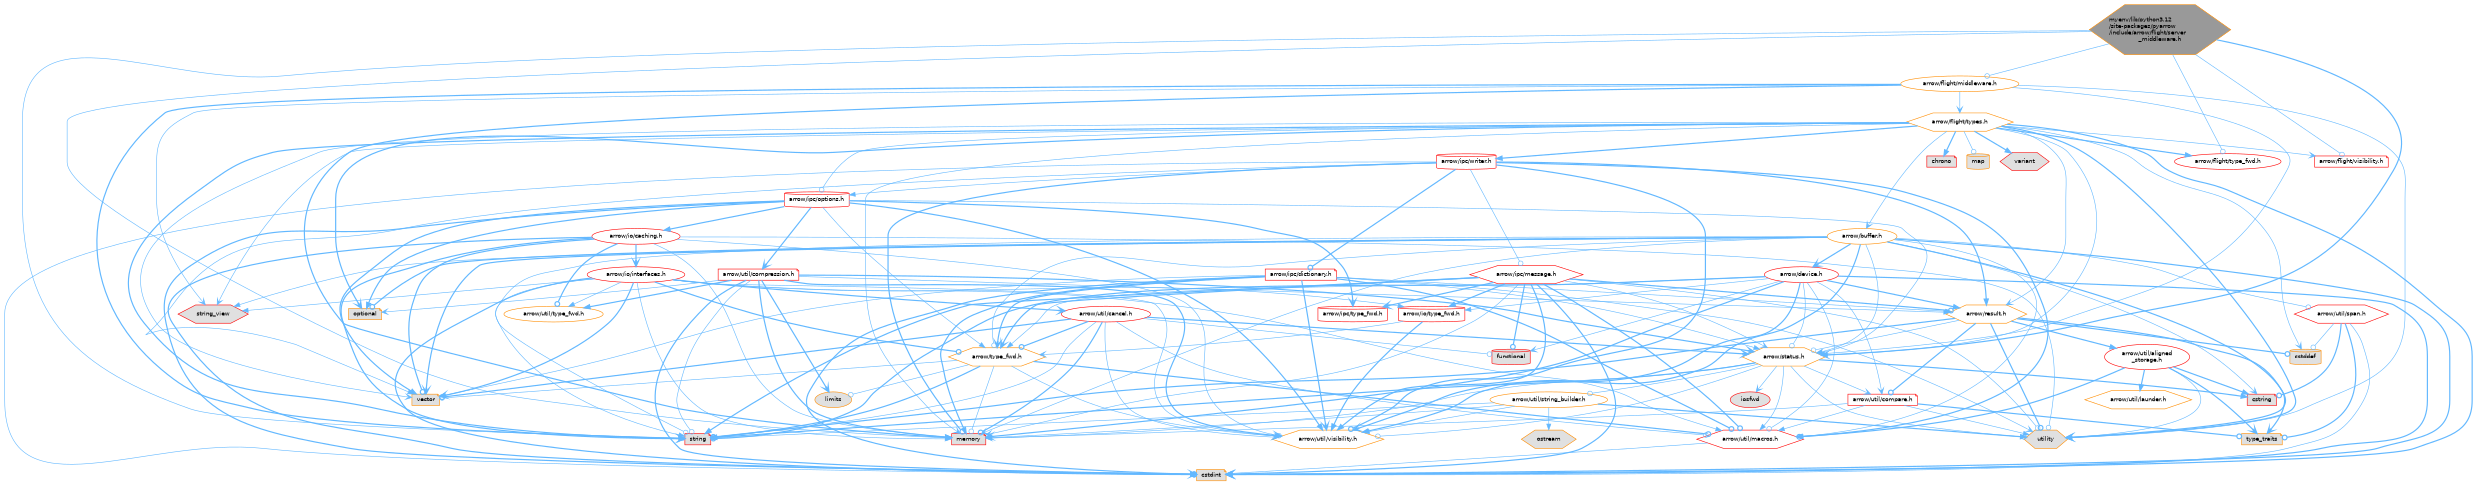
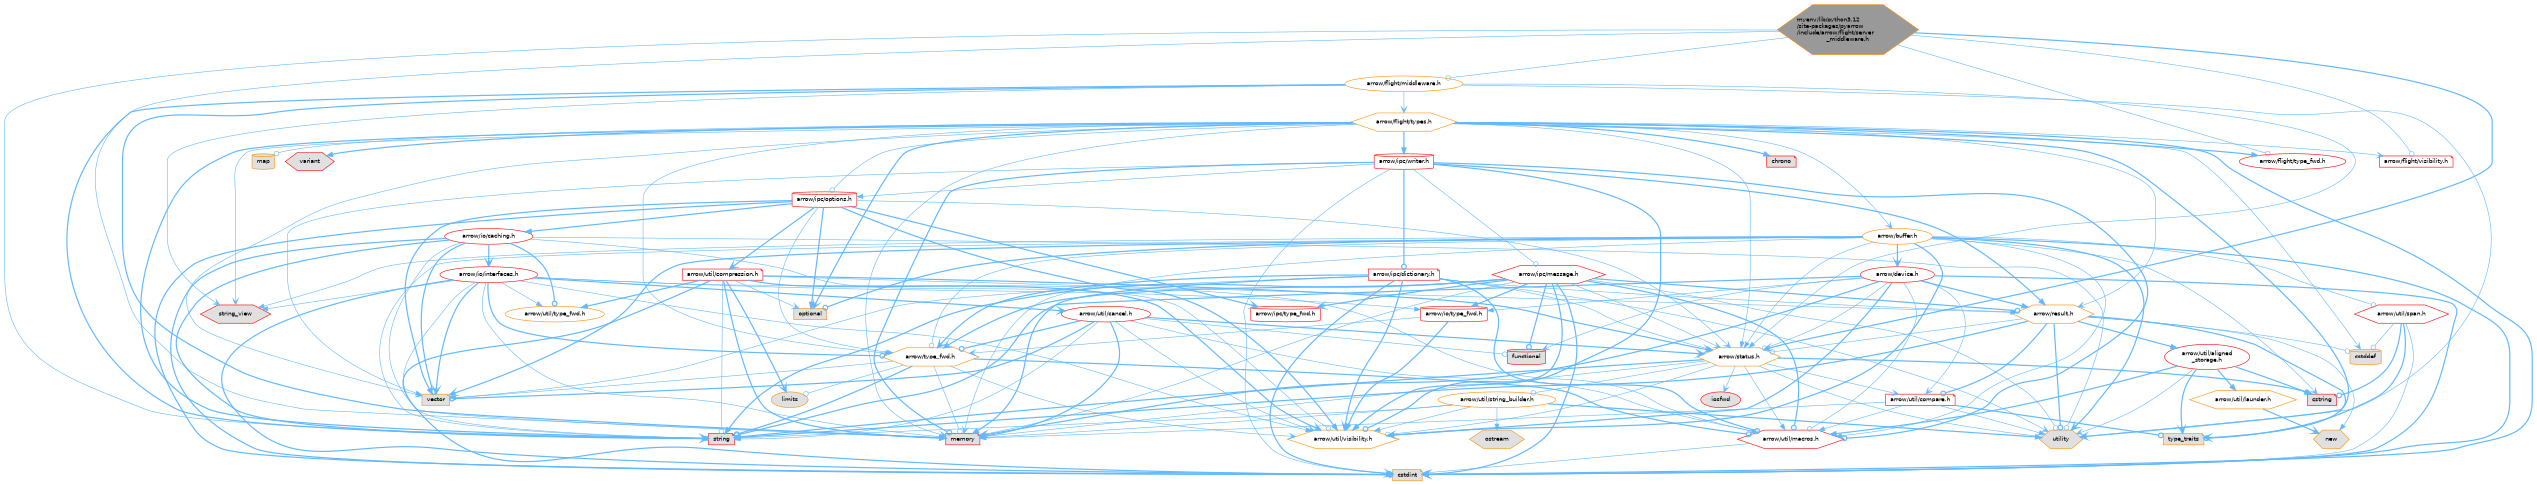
edge "arrow/device.h" -> "arrow/type_fwd.h": now "arrow/flight/types.h" -> "arrow/type_fwd.h"
edge "arrow/result.h" -> "cstddef": style bold -> solid
node "new": added
